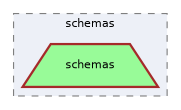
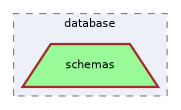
cluster "schemas": label "schemas" -> "database"
